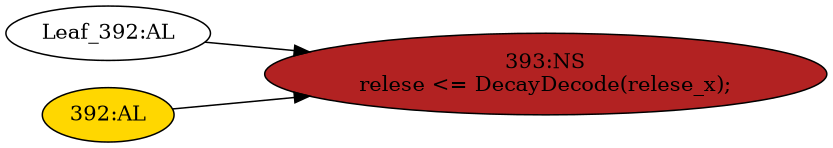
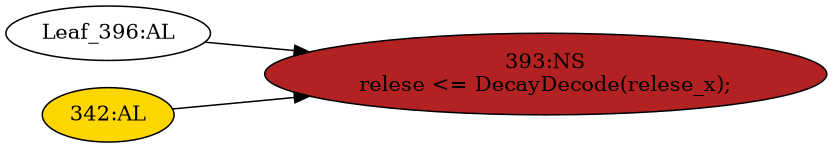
node "Leaf_392:AL": label "Leaf_392:AL" -> "Leaf_396:AL"
node "392:AL": label "392:AL" -> "342:AL"
